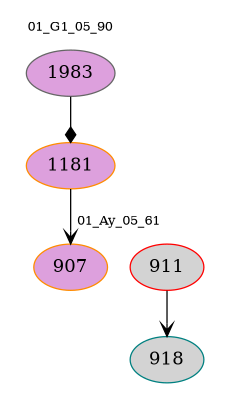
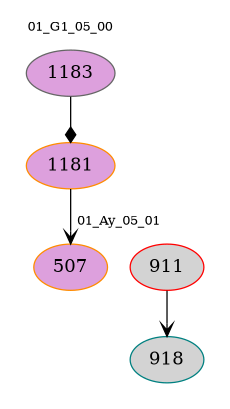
cluster "01_G1_05_90": label "01_G1_05_90" -> "01_G1_05_00"
node "1983": label "1983" -> "1183"
cluster "01_Ay_05_61": label "01_Ay_05_61" -> "01_Ay_05_01"
node "907": label "907" -> "507"
